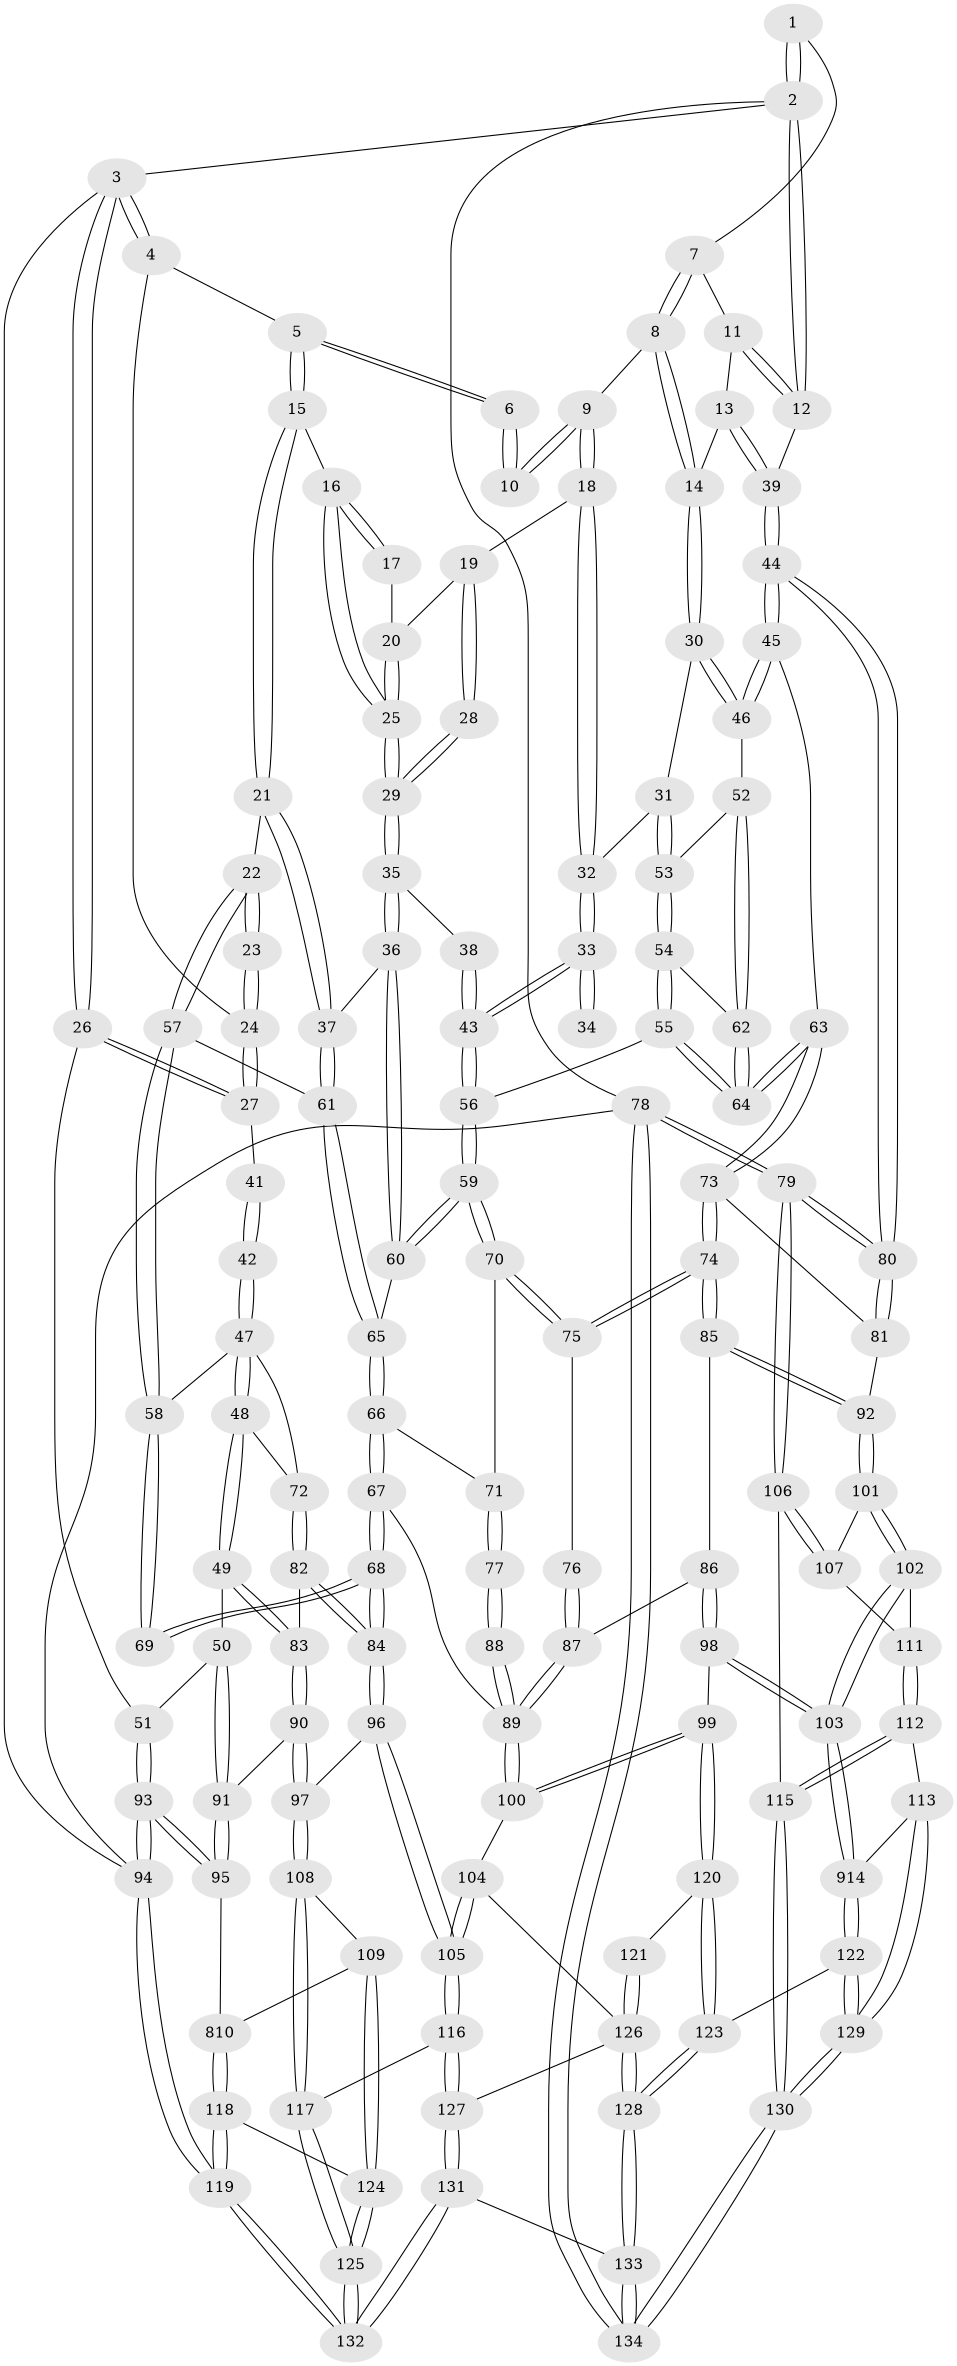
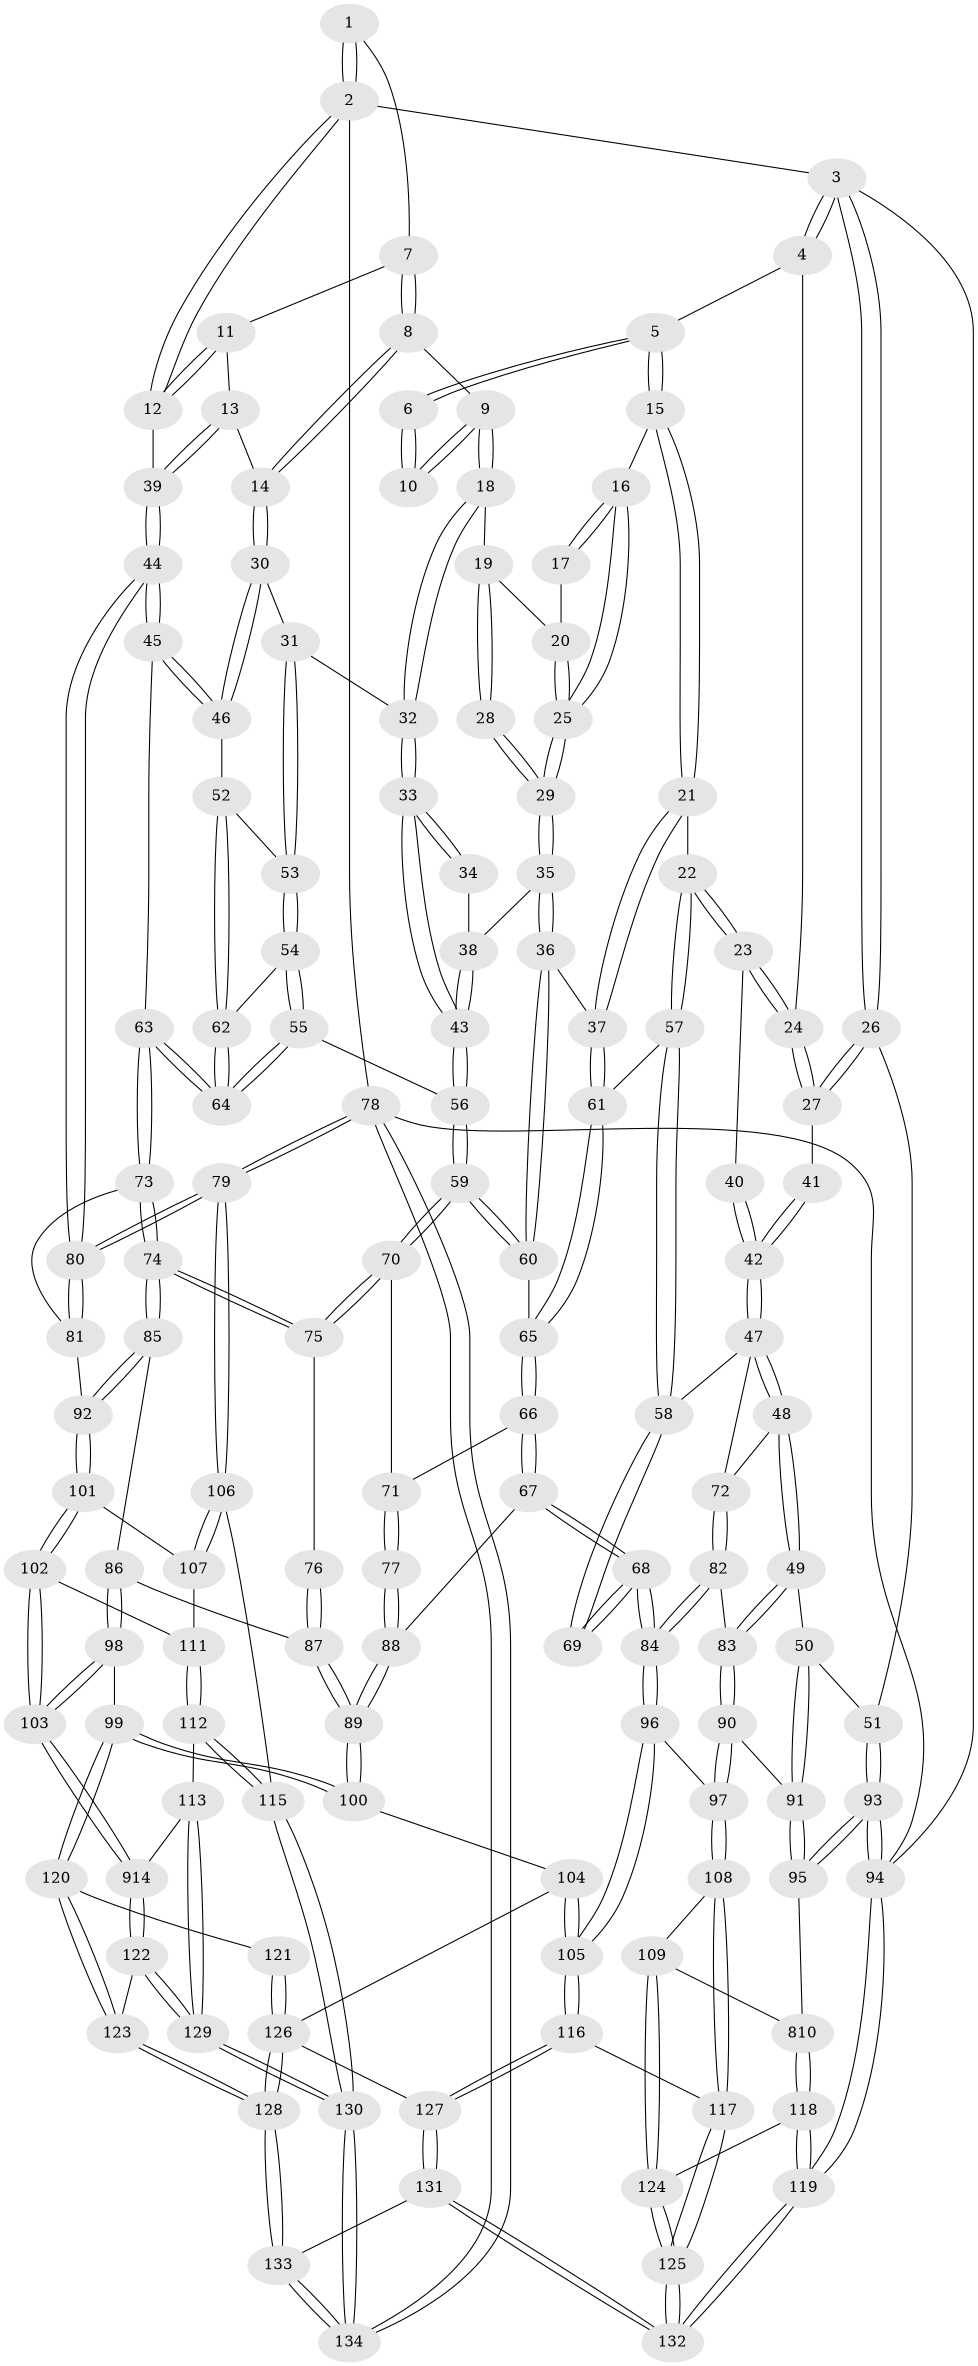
edge "34" -- "38": added
node "40": added
edge "67" -- "89": now "67" -- "88"
